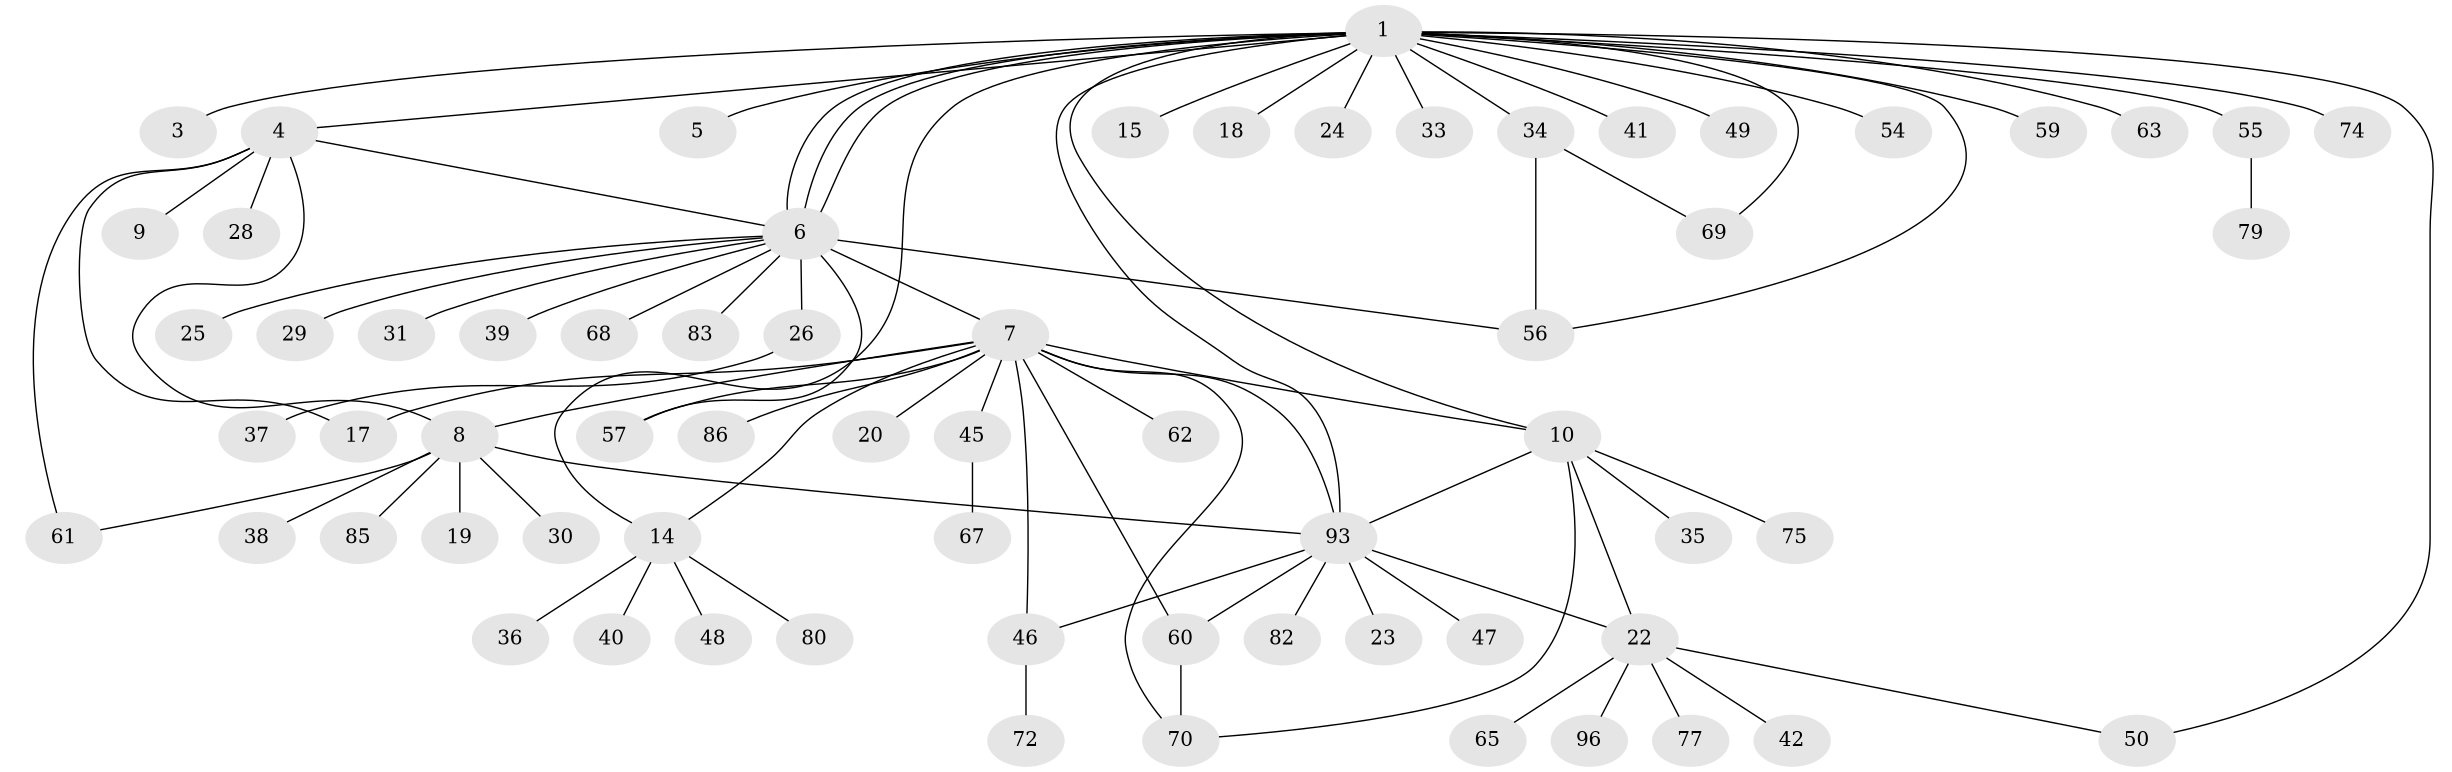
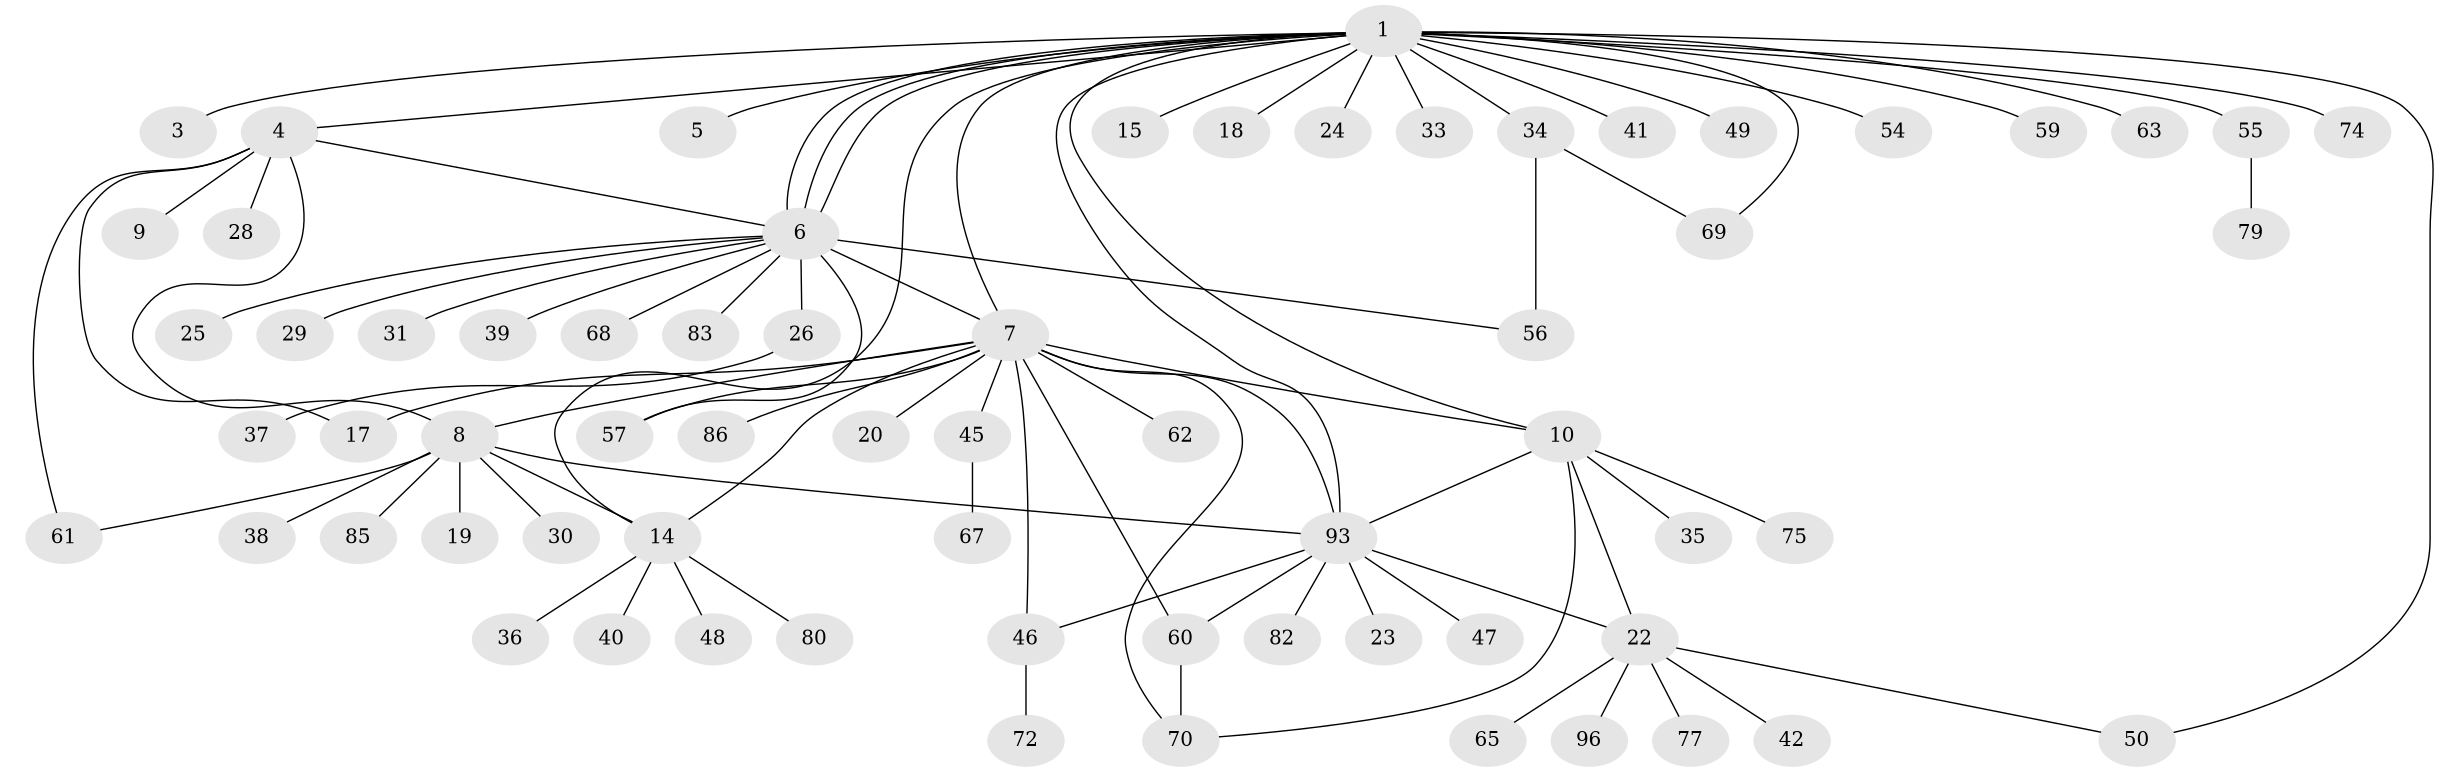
edge "1" -- "56": now "1" -- "7"
edge "8" -- "14": added
